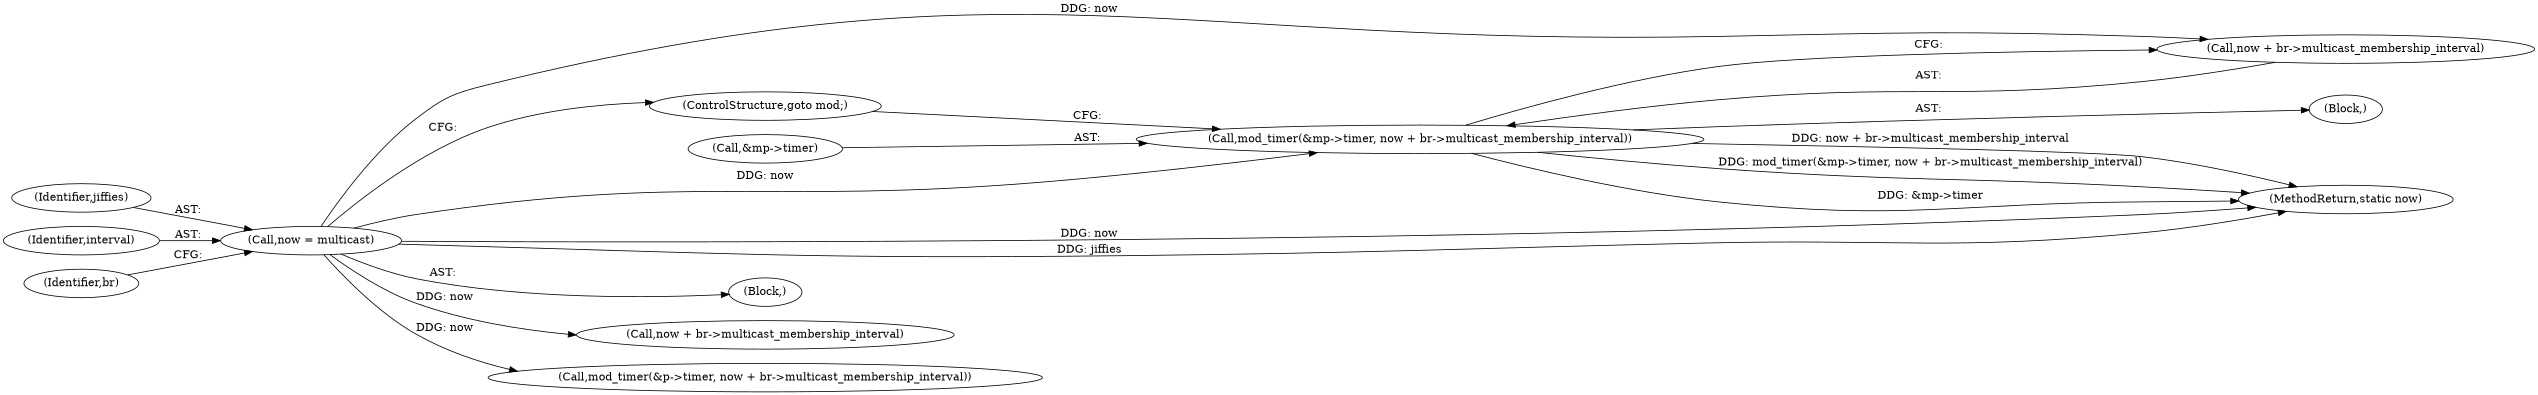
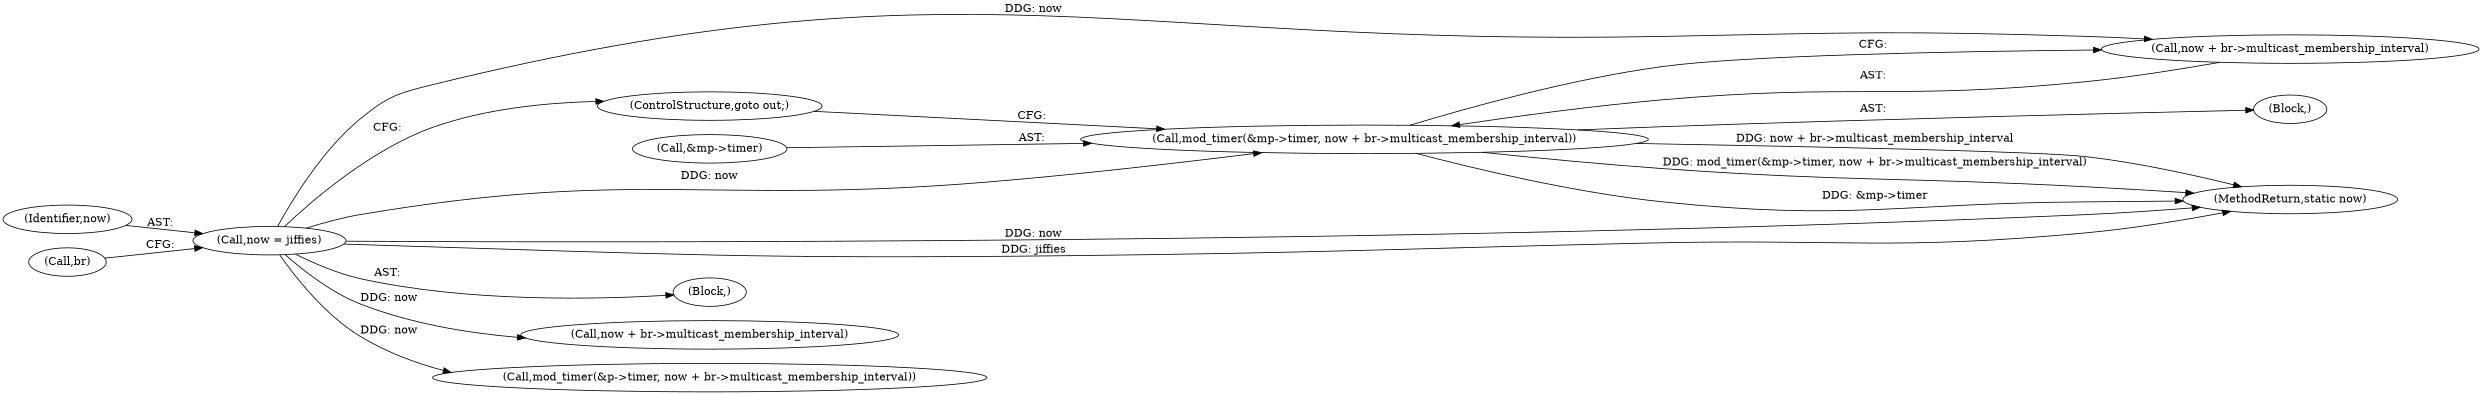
node "(ControlStructure,goto mod;)": label "(ControlStructure,goto mod;)" -> "(ControlStructure,goto out;)"
node "(Identifier,jiffies)": removed
node "(Identifier,interval)": label "(Identifier,interval)" -> "(Identifier,now)"
node "(Call,now = multicast)": label "(Call,now = multicast)" -> "(Call,now = jiffies)"
node "(Identifier,br)": label "(Identifier,br)" -> "(Call,br)"
